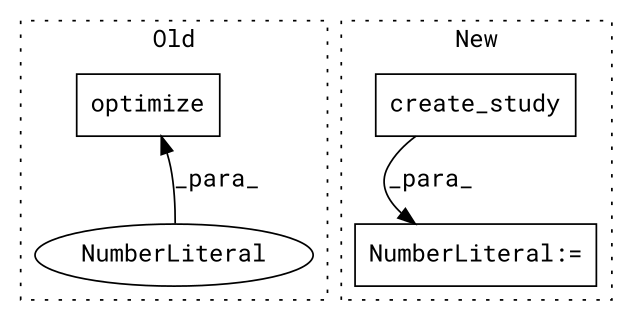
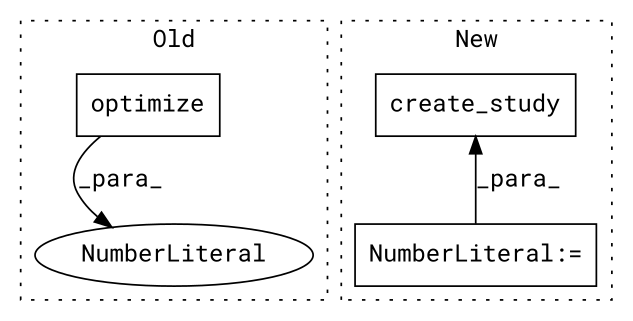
edge "create_study" -> "NumberLiteral:=": reversed
edge "NumberLiteral" -> "optimize": reversed
